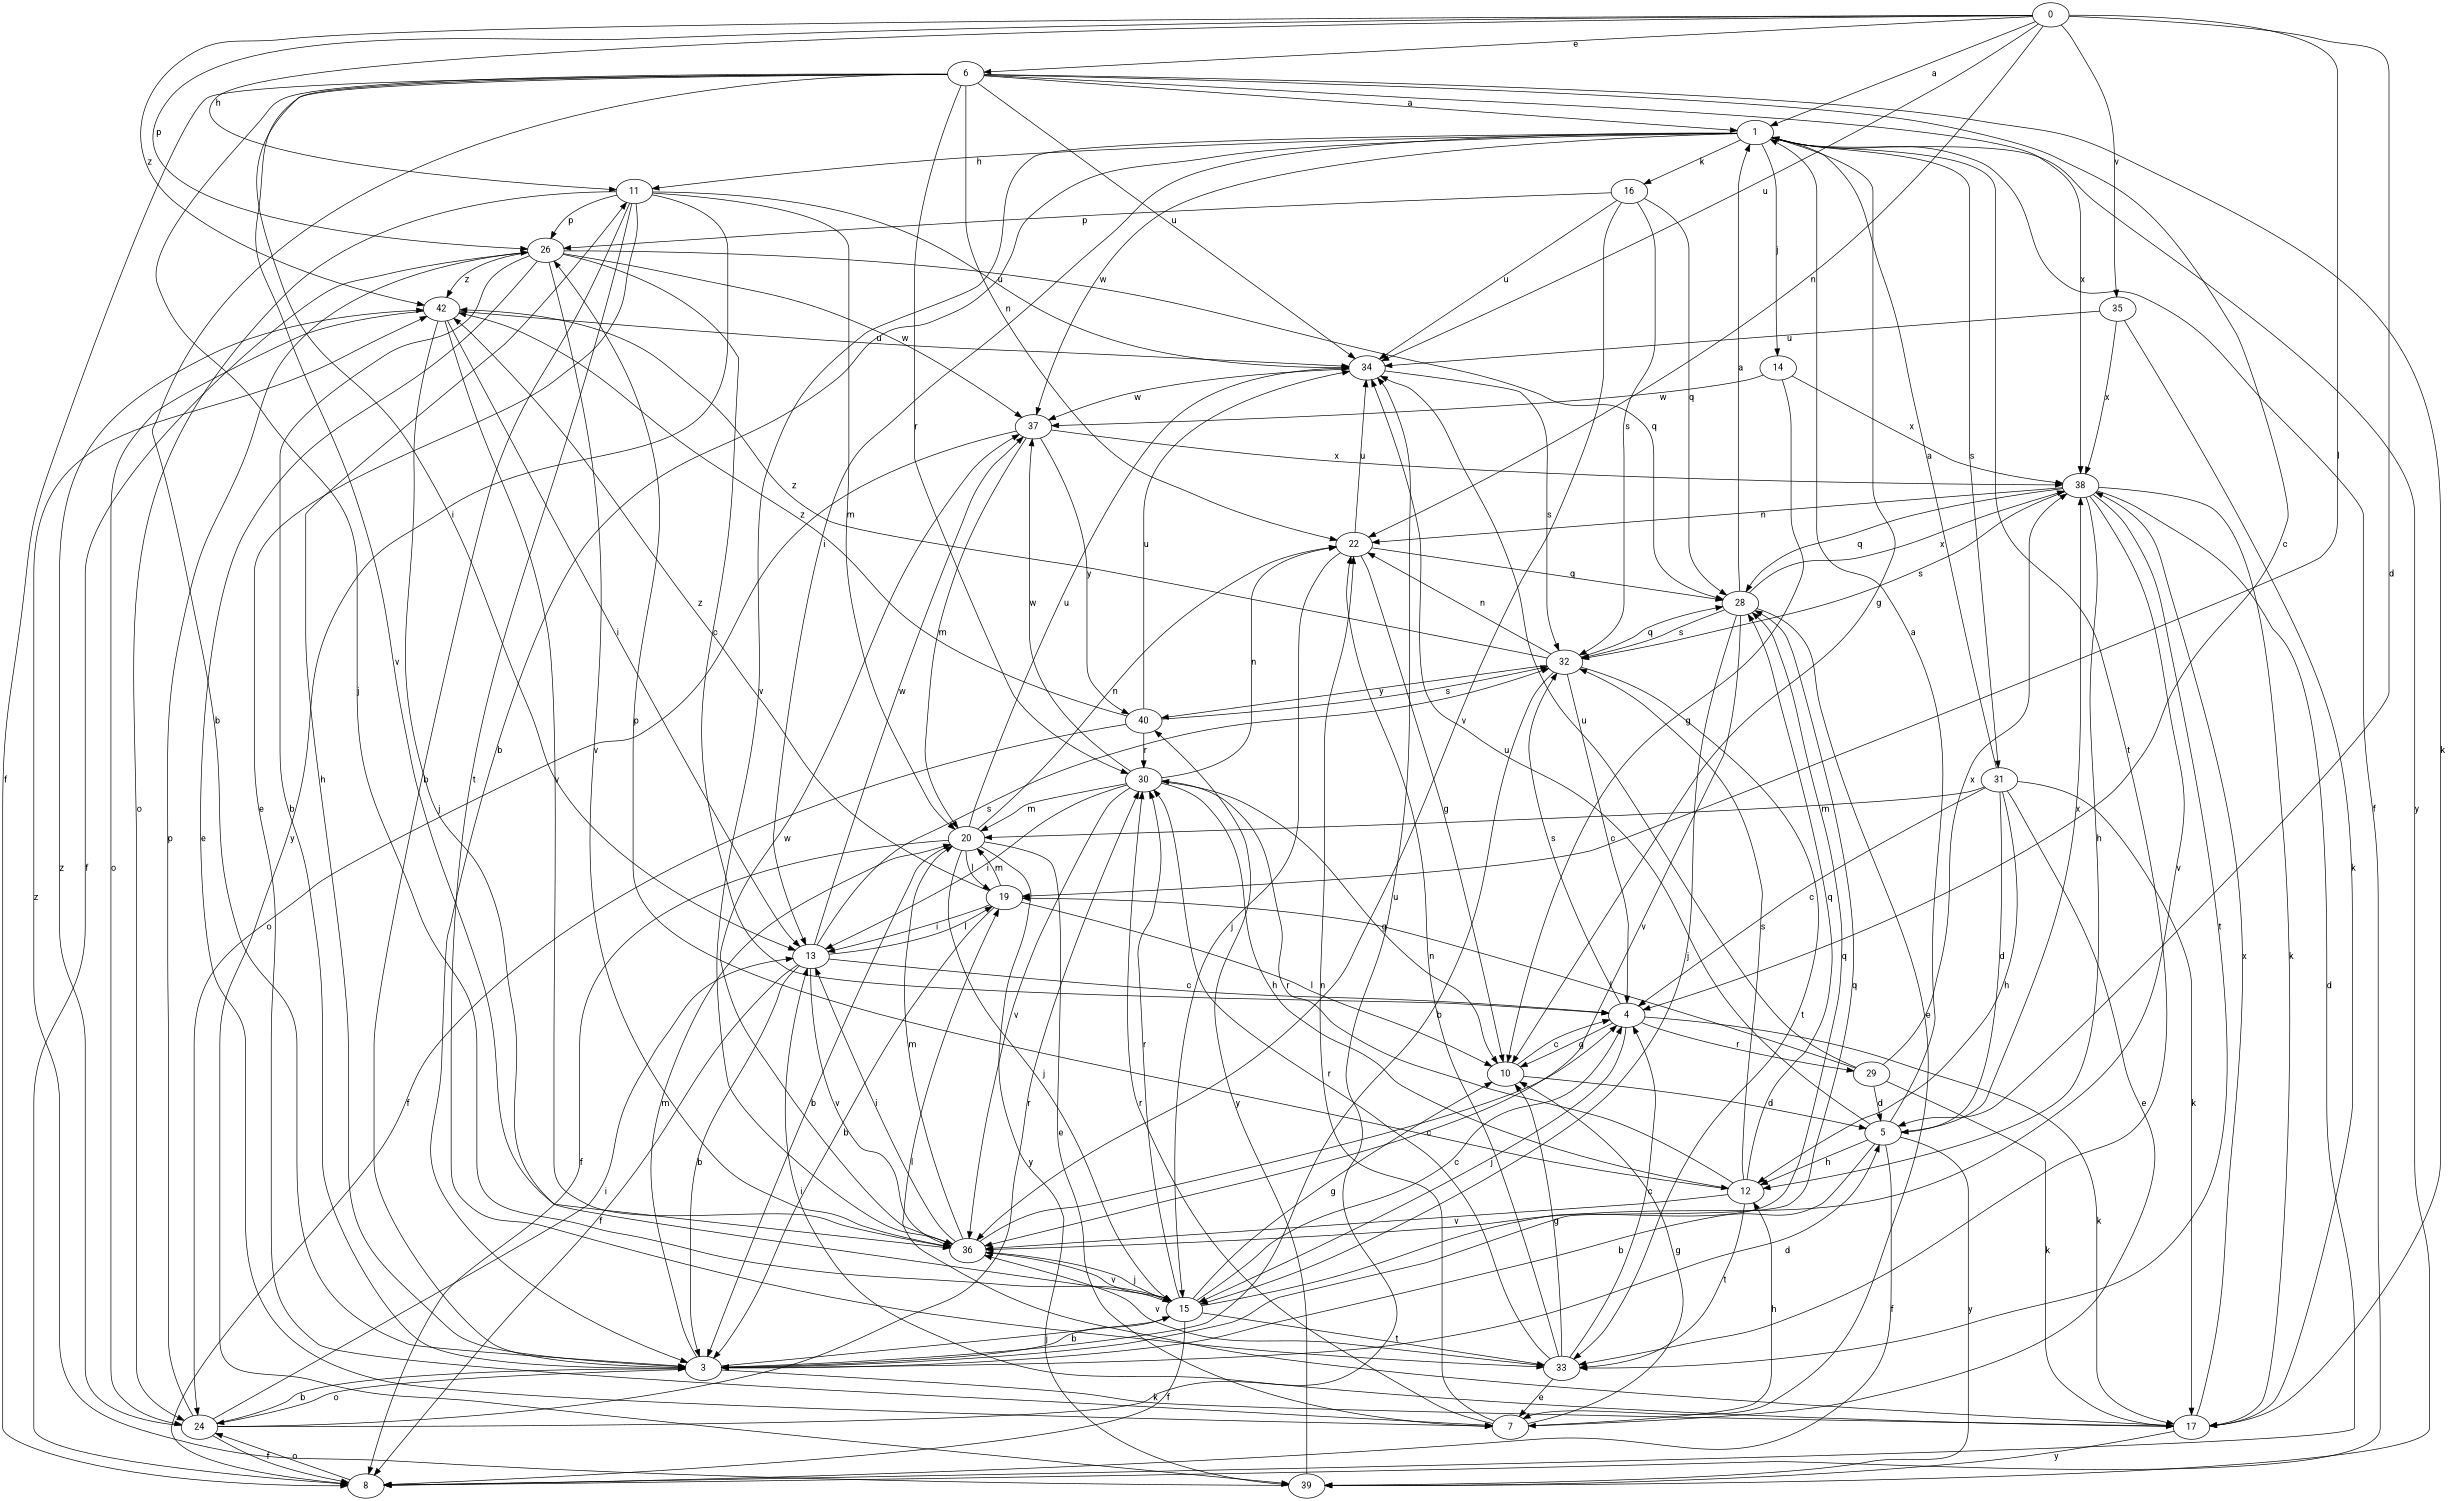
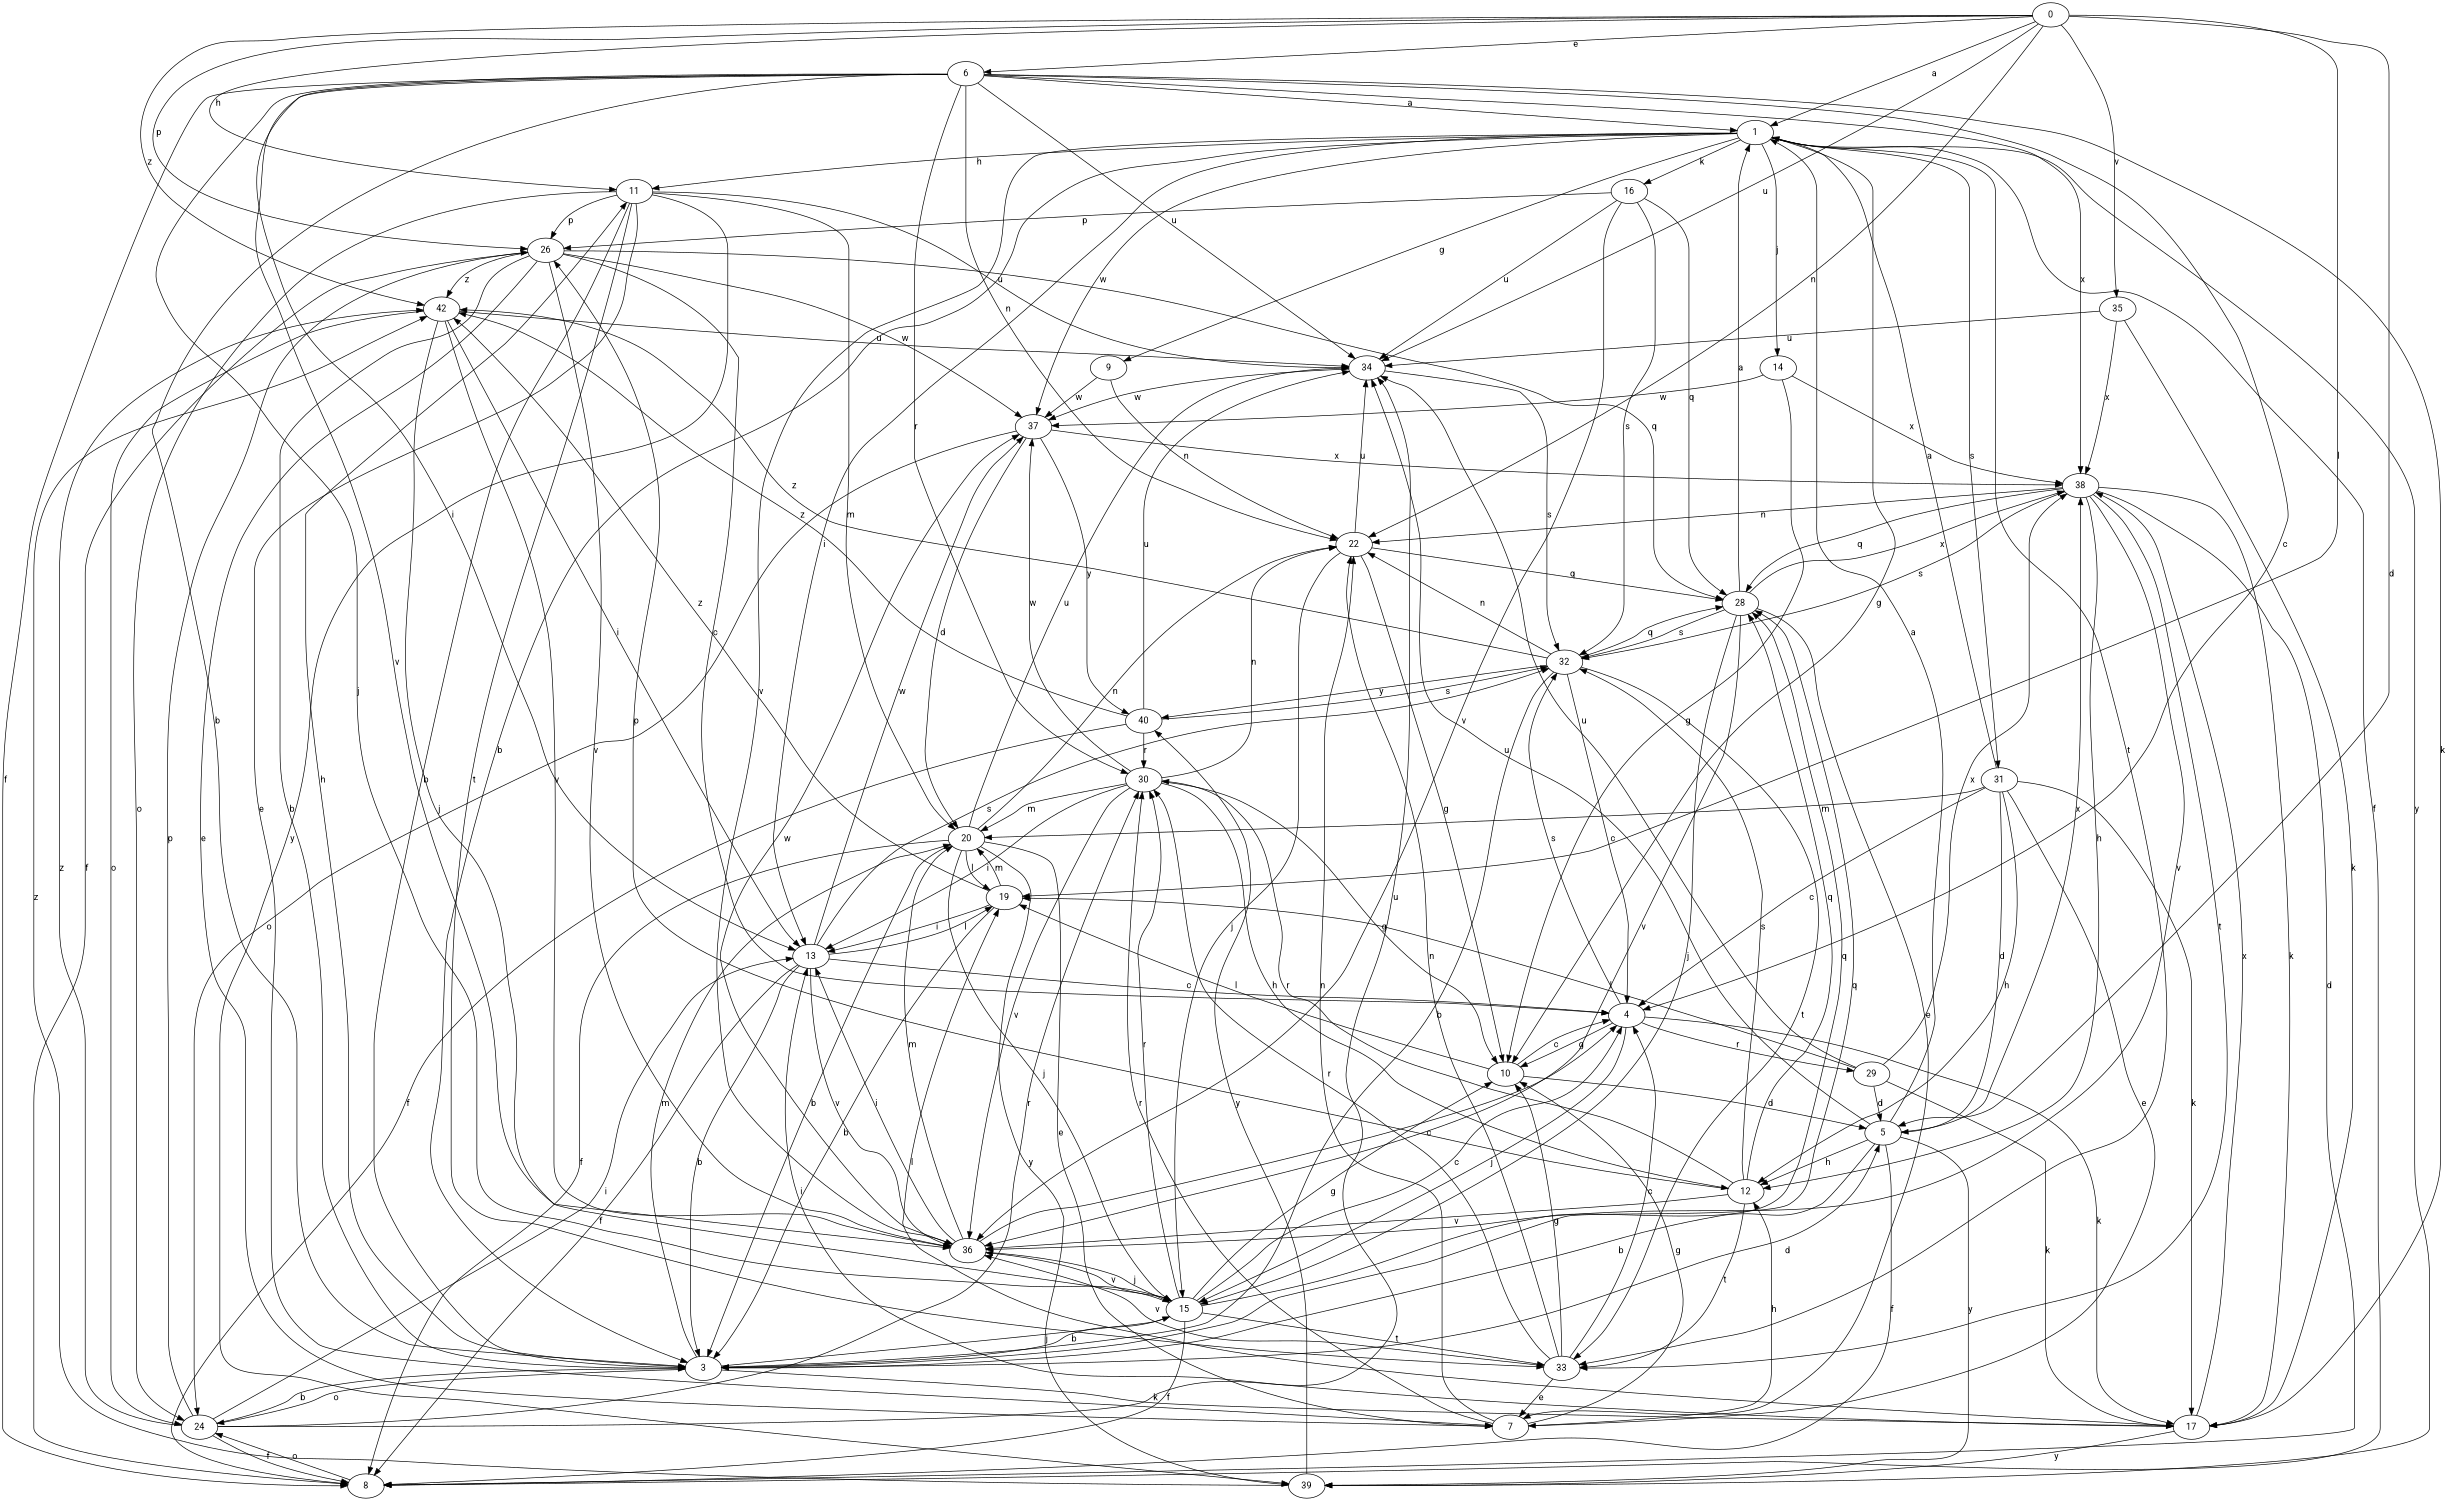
node "9": added
edge "37" -> "20": label "m" -> "d"
edge "19" -> "10": reversed
